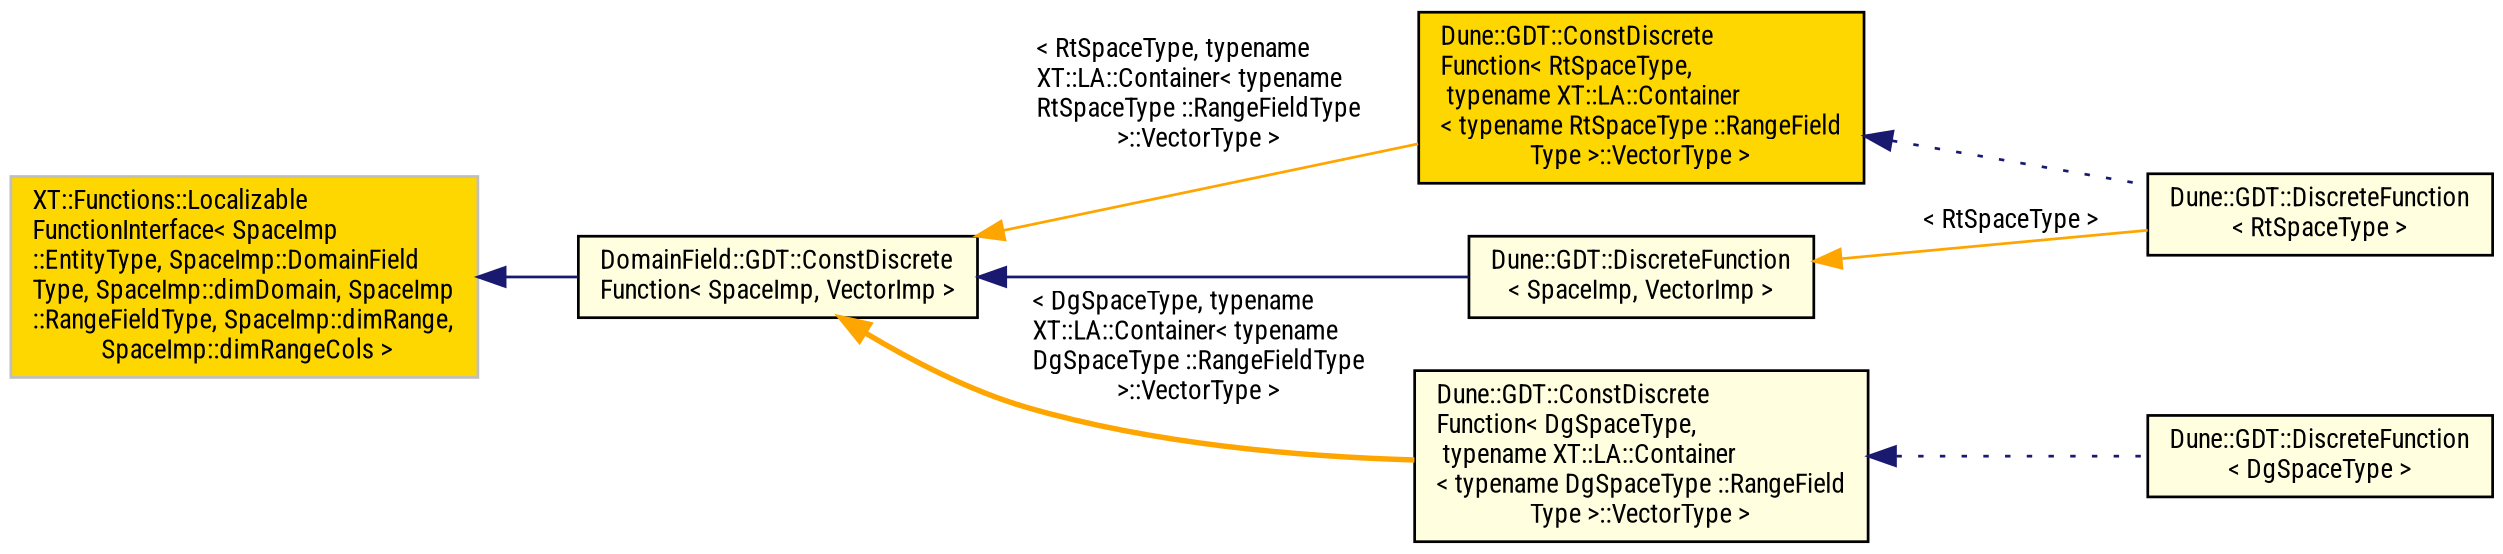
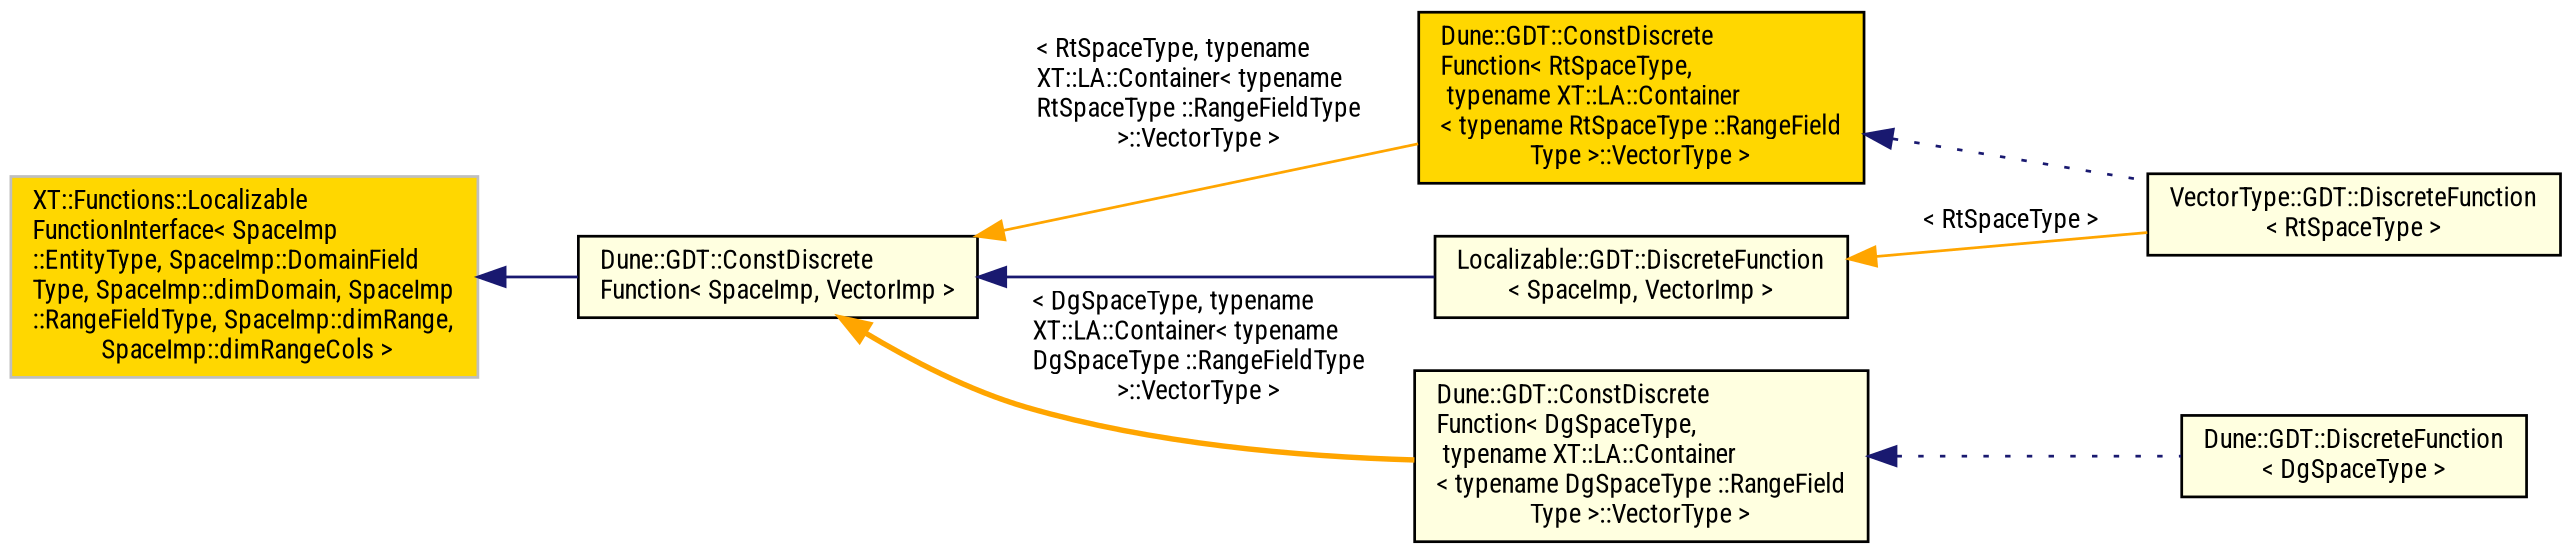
node "Dune::GDT::DiscreteFunction < RtSpaceType >": label "Dune::GDT::DiscreteFunction < RtSpaceType >" -> "VectorType::GDT::DiscreteFunction < RtSpaceType >"
node "DomainField::GDT::ConstDiscrete Function< SpaceImp, VectorImp >": label "DomainField::GDT::ConstDiscrete Function< SpaceImp, VectorImp >" -> "Dune::GDT::ConstDiscrete Function< SpaceImp, VectorImp >"
node "Dune::GDT::DiscreteFunction < SpaceImp, VectorImp >": label "Dune::GDT::DiscreteFunction < SpaceImp, VectorImp >" -> "Localizable::GDT::DiscreteFunction < SpaceImp, VectorImp >"
